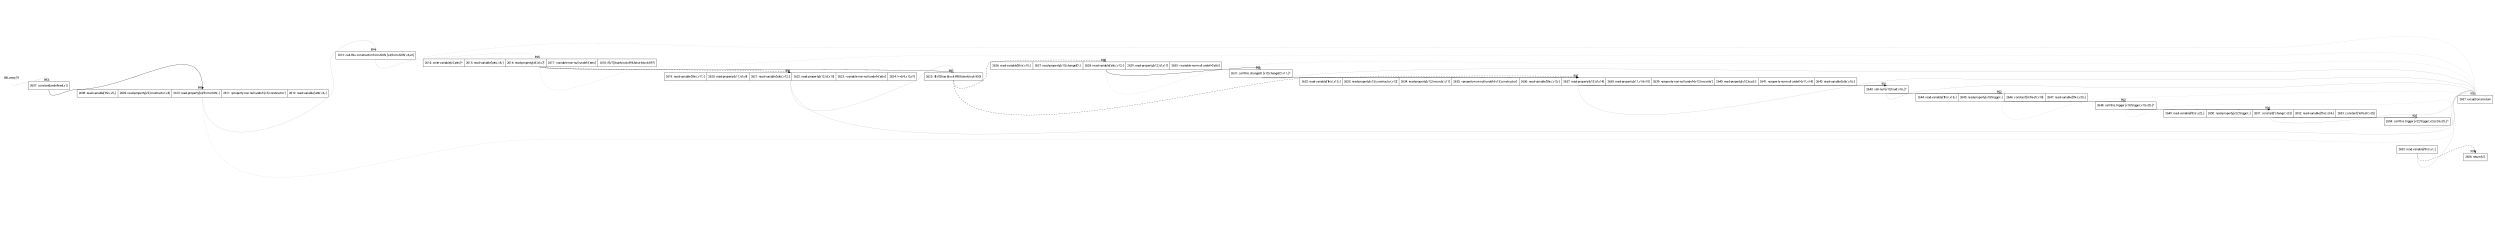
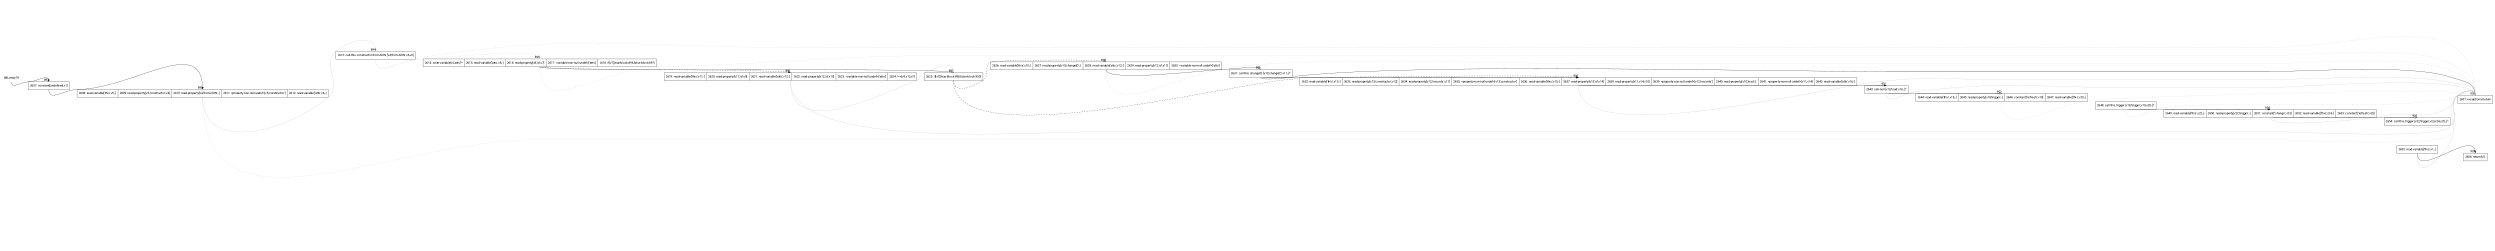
edge "2631: call-this.changeID [v10,'changeID',v11,-]*" -> "2657: exceptional-return": color gray -> black
edge "BB_entry79" -> "2607: constant[undefined,v1]": color gray -> black
edge "2644: read-variable['this',v18,-]" -> "2648: call-this.trigger [v18,'trigger',v19,v20,-]*": removed
edge "2655: read-variable['this',v1,-]" -> "2656: return[v1]": style dashed -> solid
